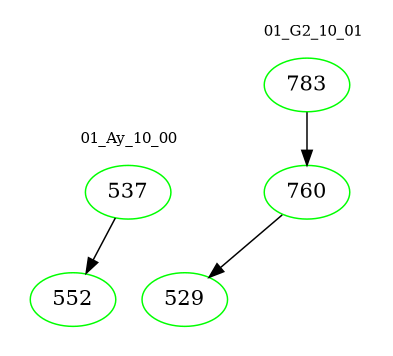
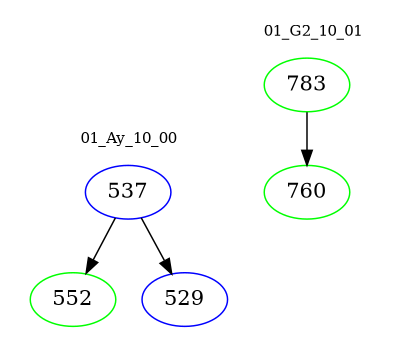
node "537": color green -> blue
edge "760" -> "529": now "537" -> "529"
node "529": color green -> blue
